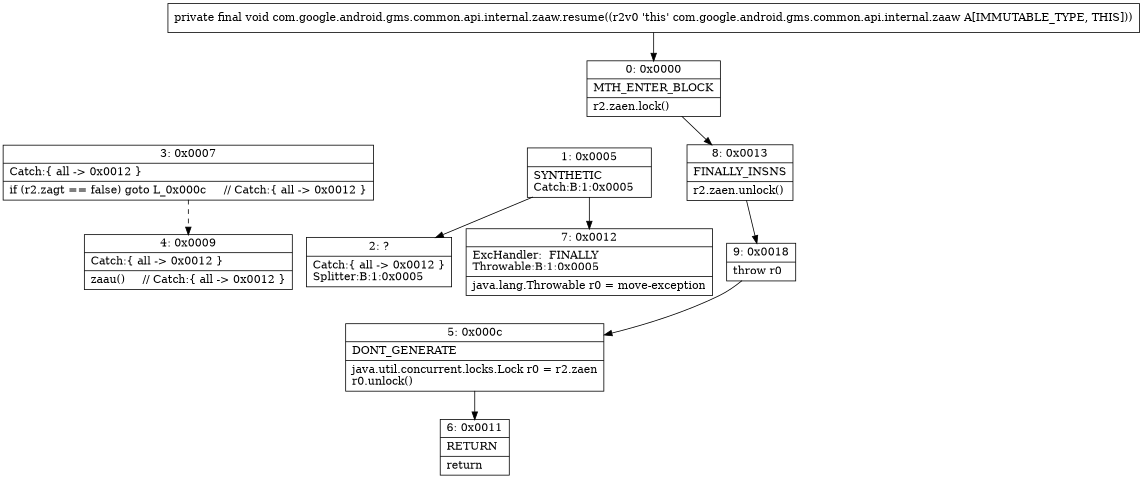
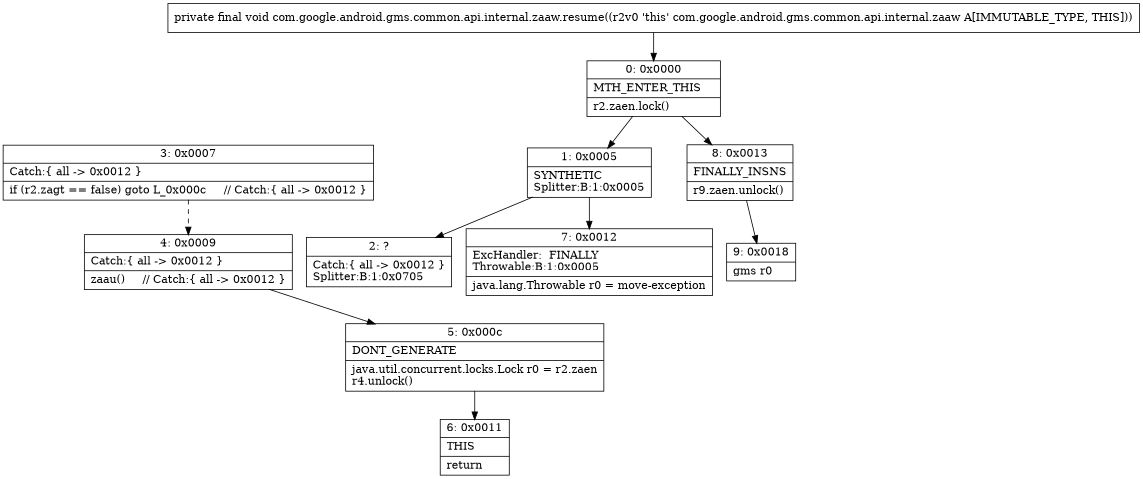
node "0: 0x0000": text "MTH_ENTER_BLOCK" -> "MTH_ENTER_THIS"
edge "0: 0x0000" -> "1: 0x0005": added
node "1: 0x0005": text "Catch:B:1:0x0005" -> "Splitter:B:1:0x0005"
node "8: 0x0013": text "r2.zaen.unlock()" -> "r9.zaen.unlock()"
node "9: 0x0018": text "throw r0" -> "gms r0"
node "2: ?": text "Splitter:B:1:0x0005" -> "Splitter:B:1:0x0705"
edge "9: 0x0018" -> "5: 0x000c": now "4: 0x0009" -> "5: 0x000c"
node "5: 0x000c": text "r0.unlock()" -> "r4.unlock()"
node "6: 0x0011": text "RETURN" -> "THIS"
